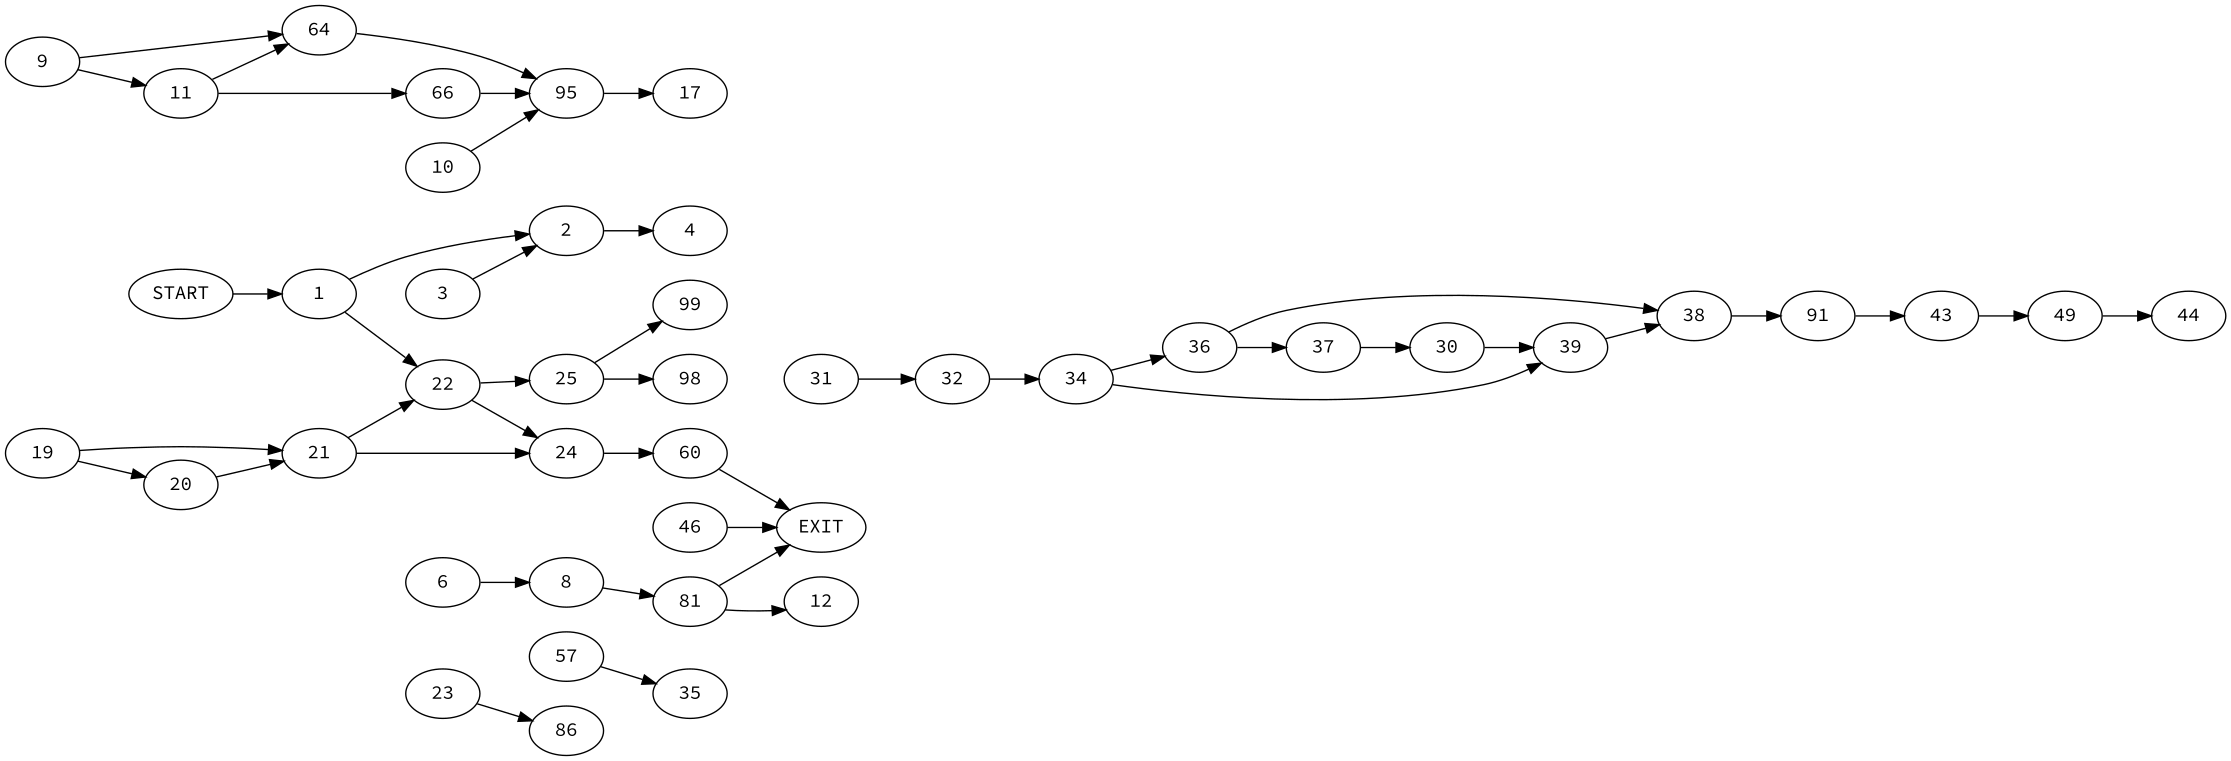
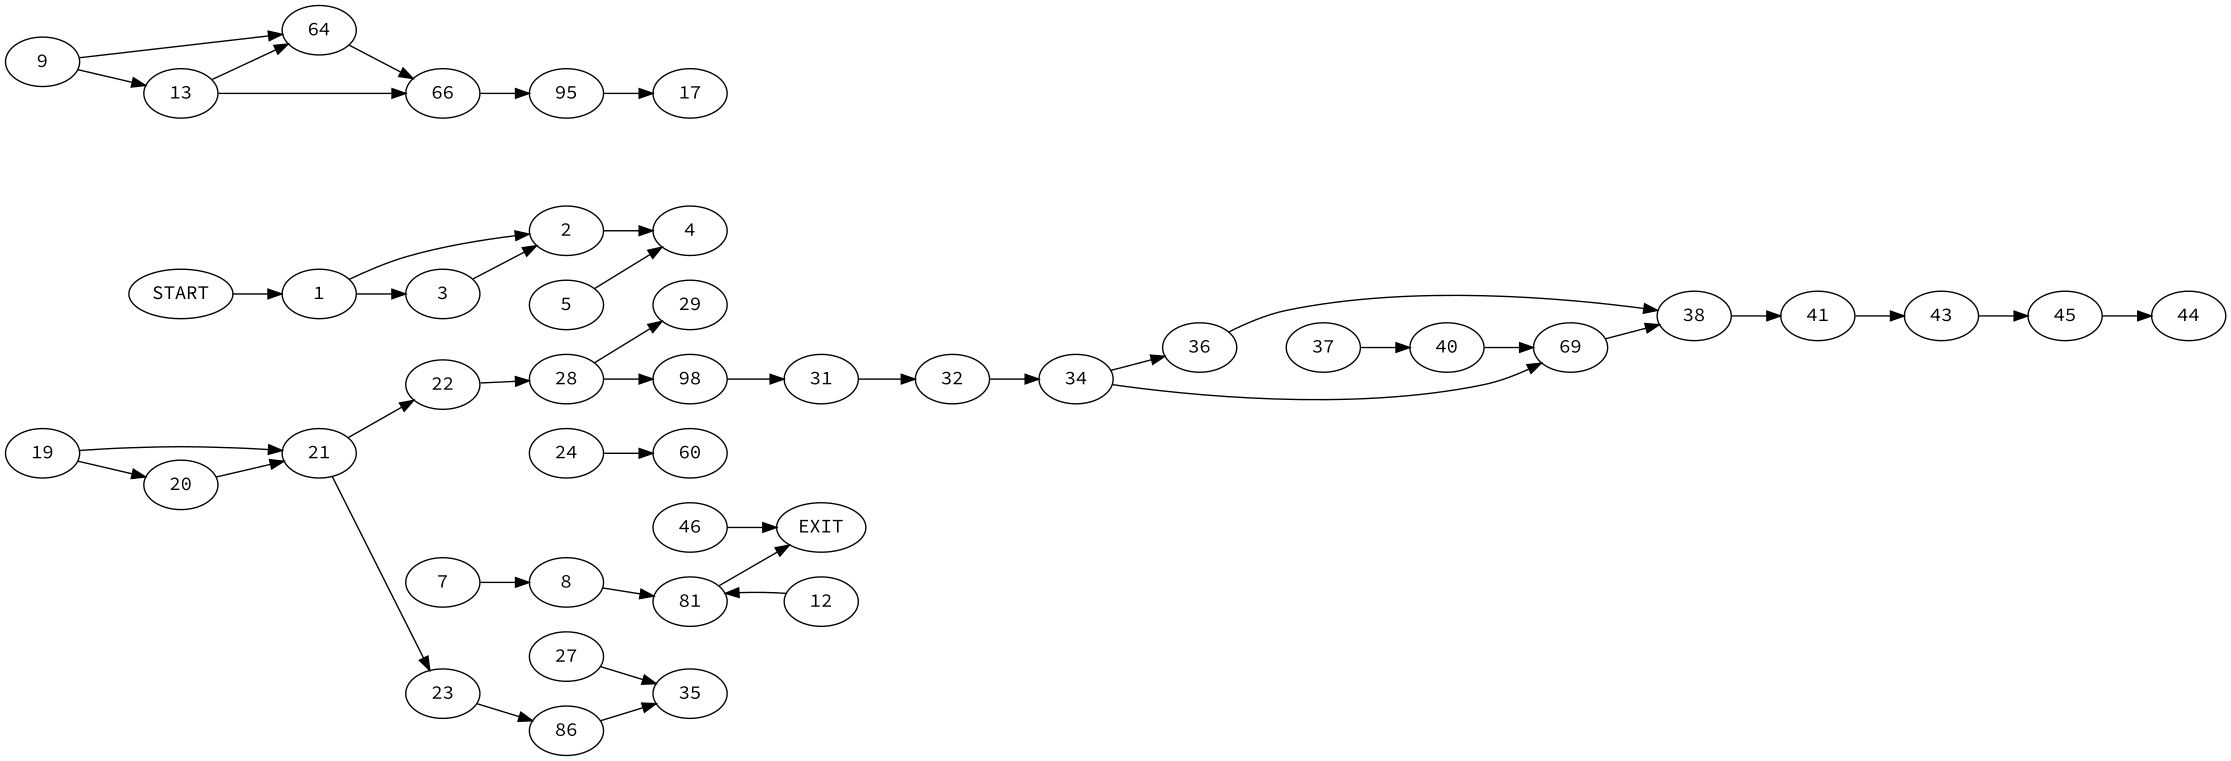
edge "64" -> "95": now "64" -> "66"
node "11": label "11" -> "13"
node "10": removed
node "5": added
node "99": label "99" -> "29"
node "91": label "91" -> "41"
node "49": label "49" -> "45"
edge "1" -> "22": now "1" -> "3"
edge "36" -> "37": removed
node "30": label "30" -> "40"
node "39": label "39" -> "69"
node "25": label "25" -> "28"
edge "98" -> "31": added
edge "22" -> "24": removed
edge "21" -> "24": now "21" -> "23"
edge "60" -> "EXIT": removed
node "6": label "6" -> "7"
edge "81" -> "12": reversed
node "57": label "57" -> "27"
edge "86" -> "35": added
